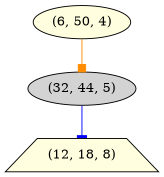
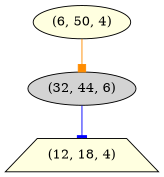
node "(32, 44, 5)": label "(32, 44, 5)" -> "(32, 44, 6)"
node "(12, 18, 8)": label "(12, 18, 8)" -> "(12, 18, 4)"
